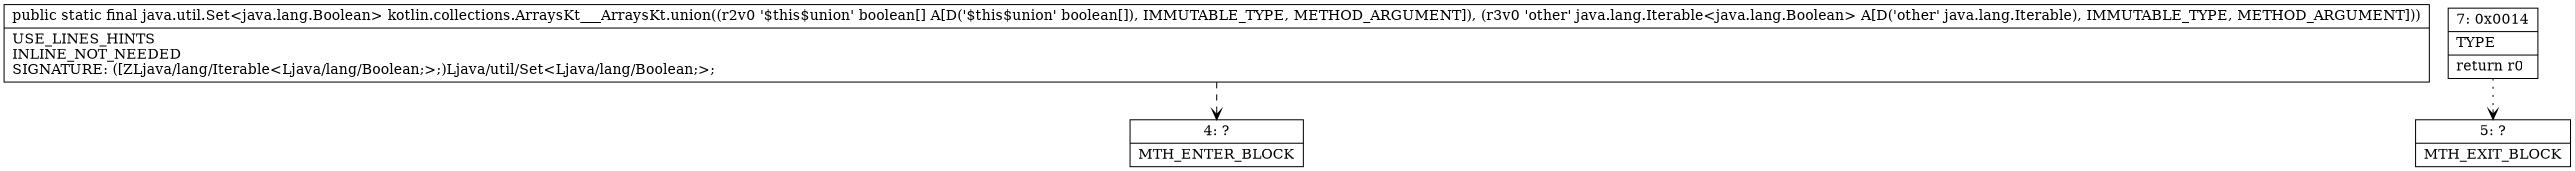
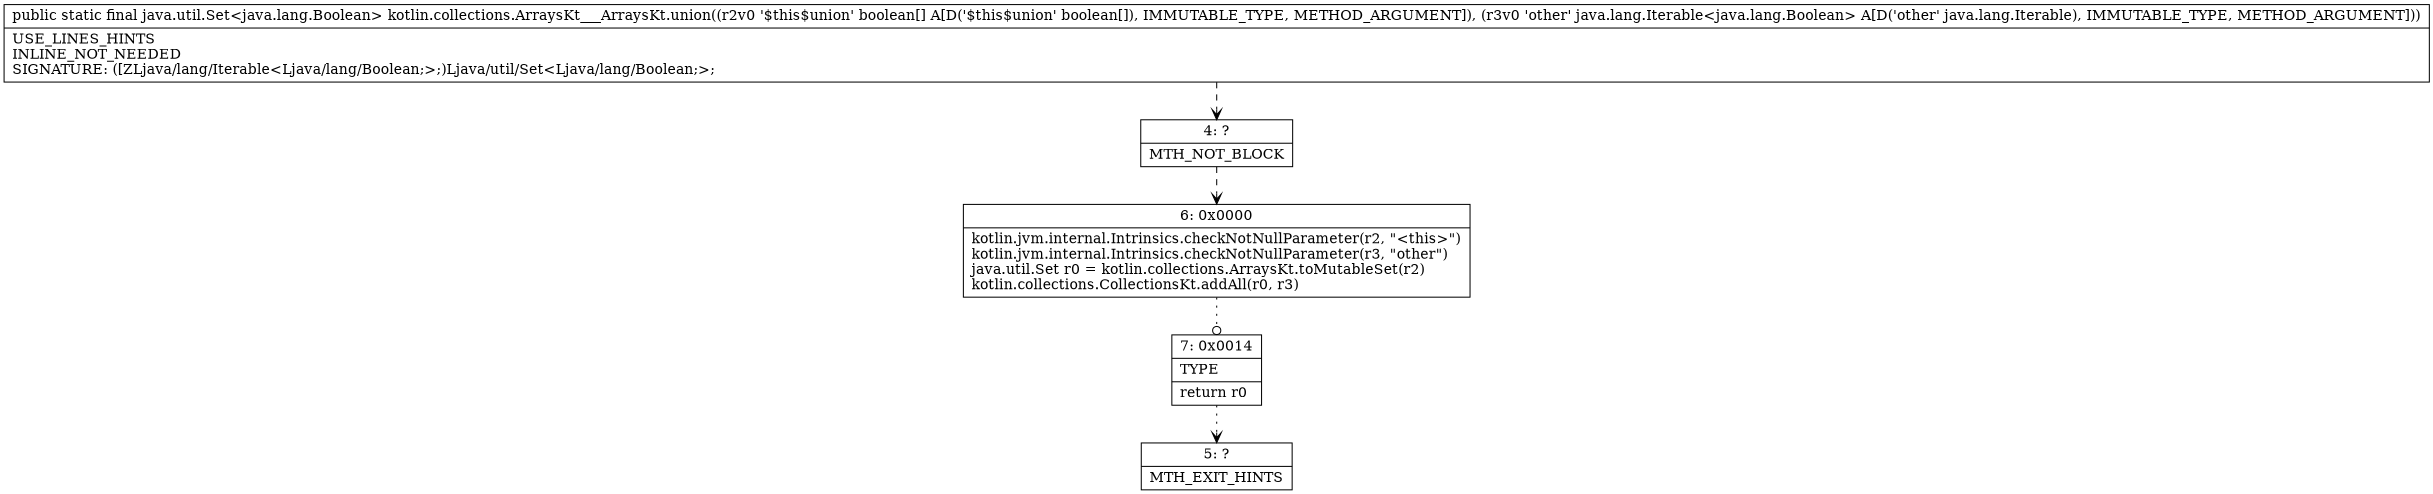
node "4: ?": text "MTH_ENTER_BLOCK" -> "MTH_NOT_BLOCK"
node "5: ?": text "MTH_EXIT_BLOCK" -> "MTH_EXIT_HINTS"
node "6: 0x0000": added
